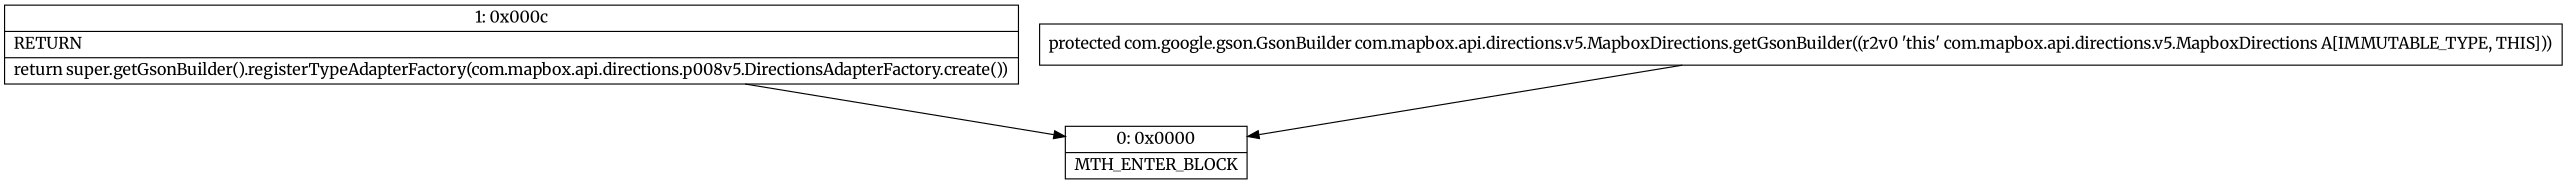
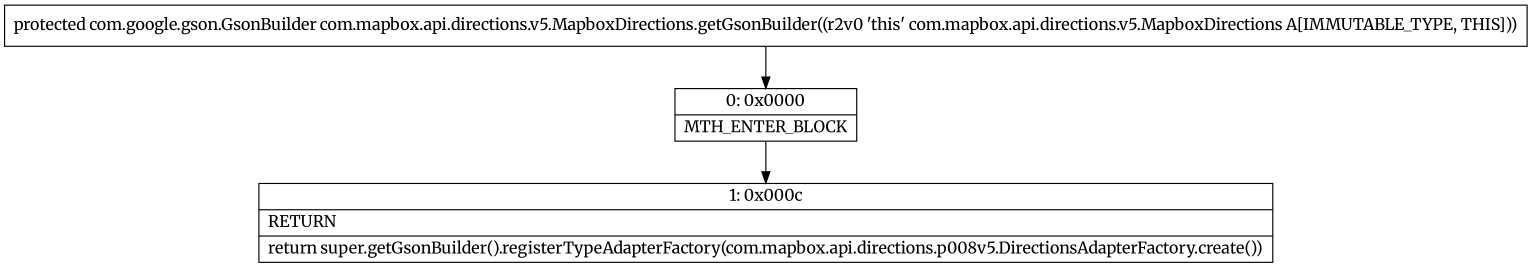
edge "1: 0x000c" -> "0: 0x0000": reversed
